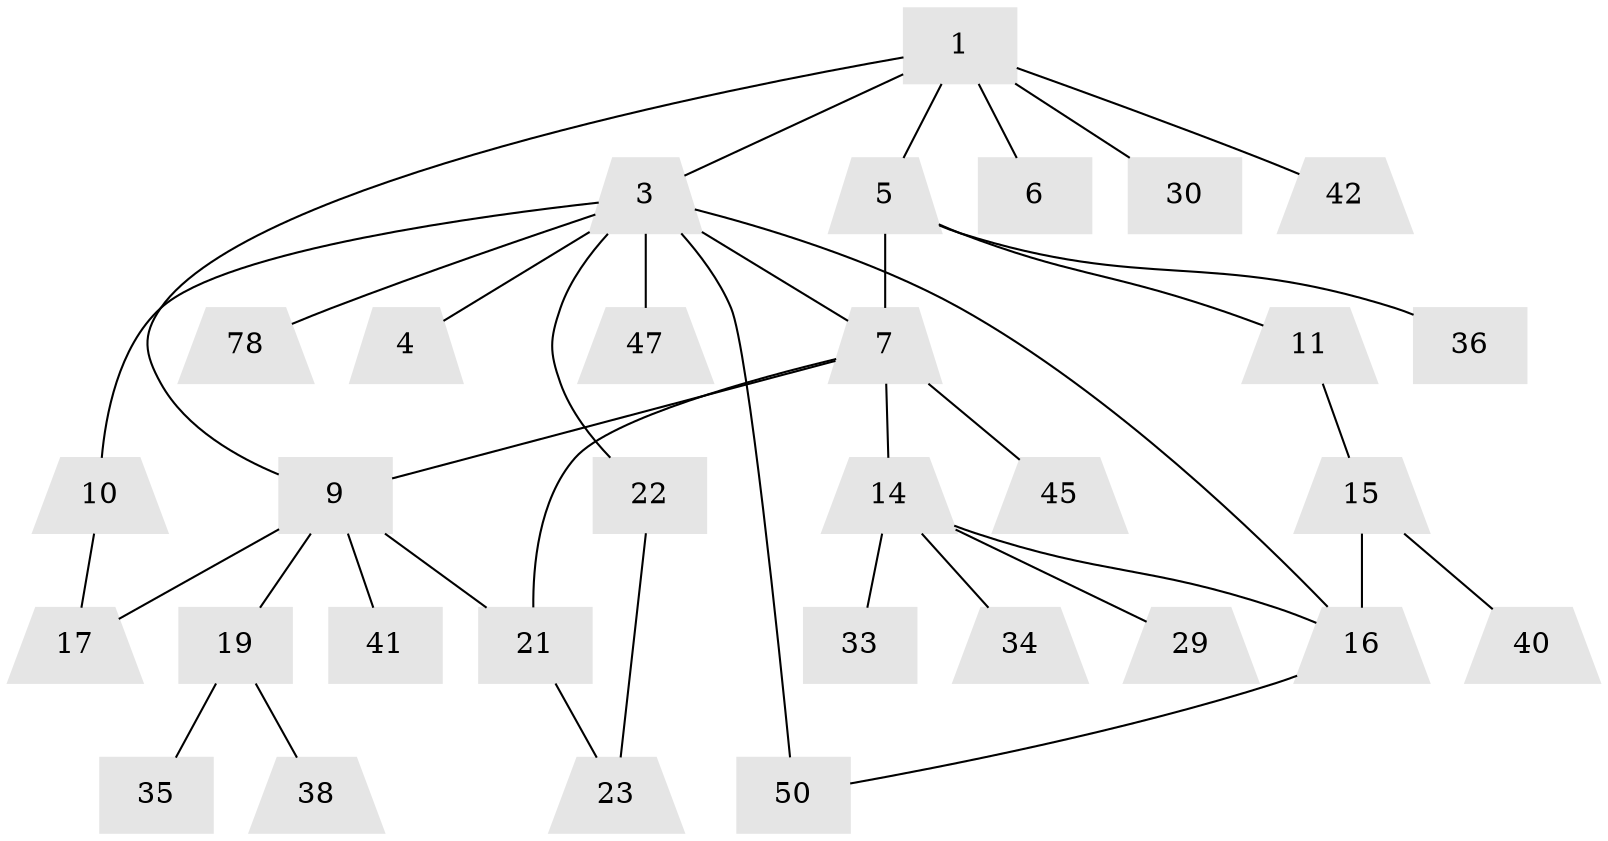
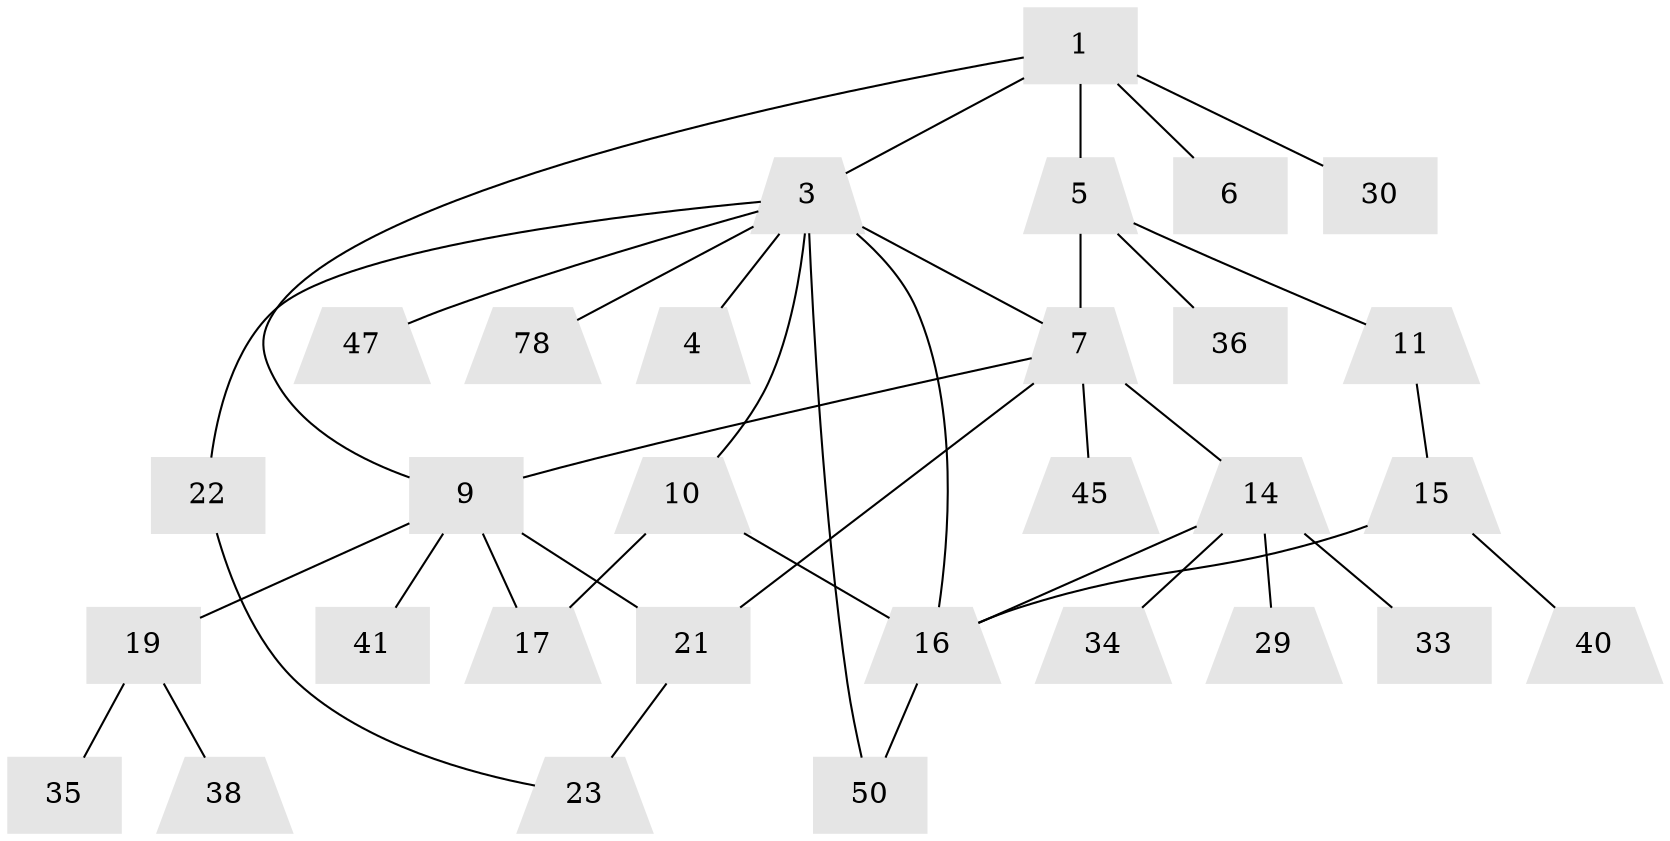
node "42": removed
edge "10" -- "16": added
